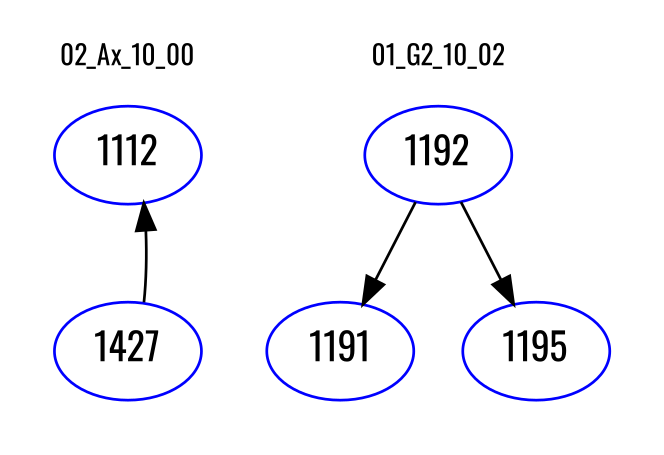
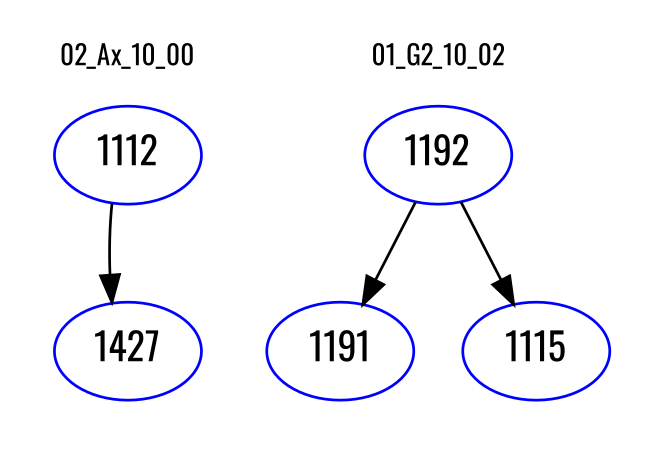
edge "1427" -> "1112": reversed
node "1195": label "1195" -> "1115"
